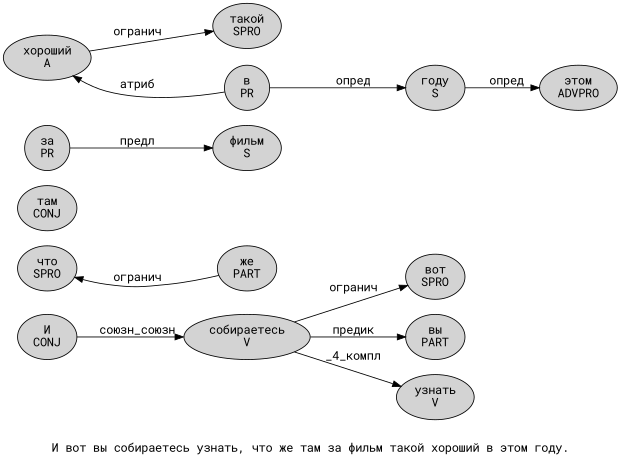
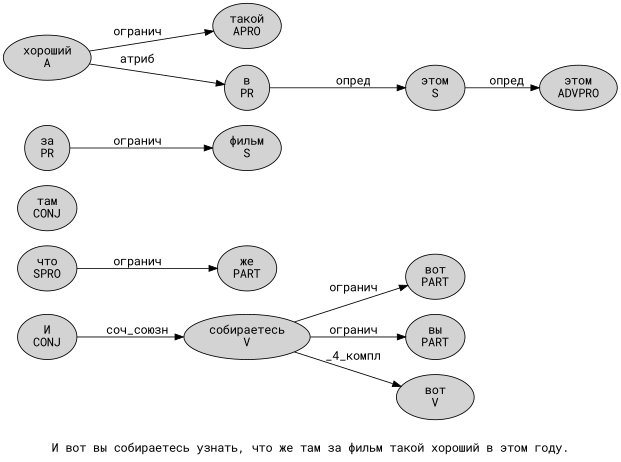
node "такой SPRO": label "такой SPRO" -> "такой APRO"
node "году S": label "году S" -> "этом S"
edge "в PR" -> "хороший A": reversed
edge "за PR" -> "фильм S": label "предл" -> "огранич"
node "вот SPRO": label "вот SPRO" -> "вот PART"
edge "же PART" -> "что SPRO": reversed
edge "И CONJ" -> "собираетесь V": label "союзн_союзн" -> "соч_союзн"
edge "собираетесь V" -> "вы PART": label "предик" -> "огранич"
node "узнать V": label "узнать V" -> "вот V"
